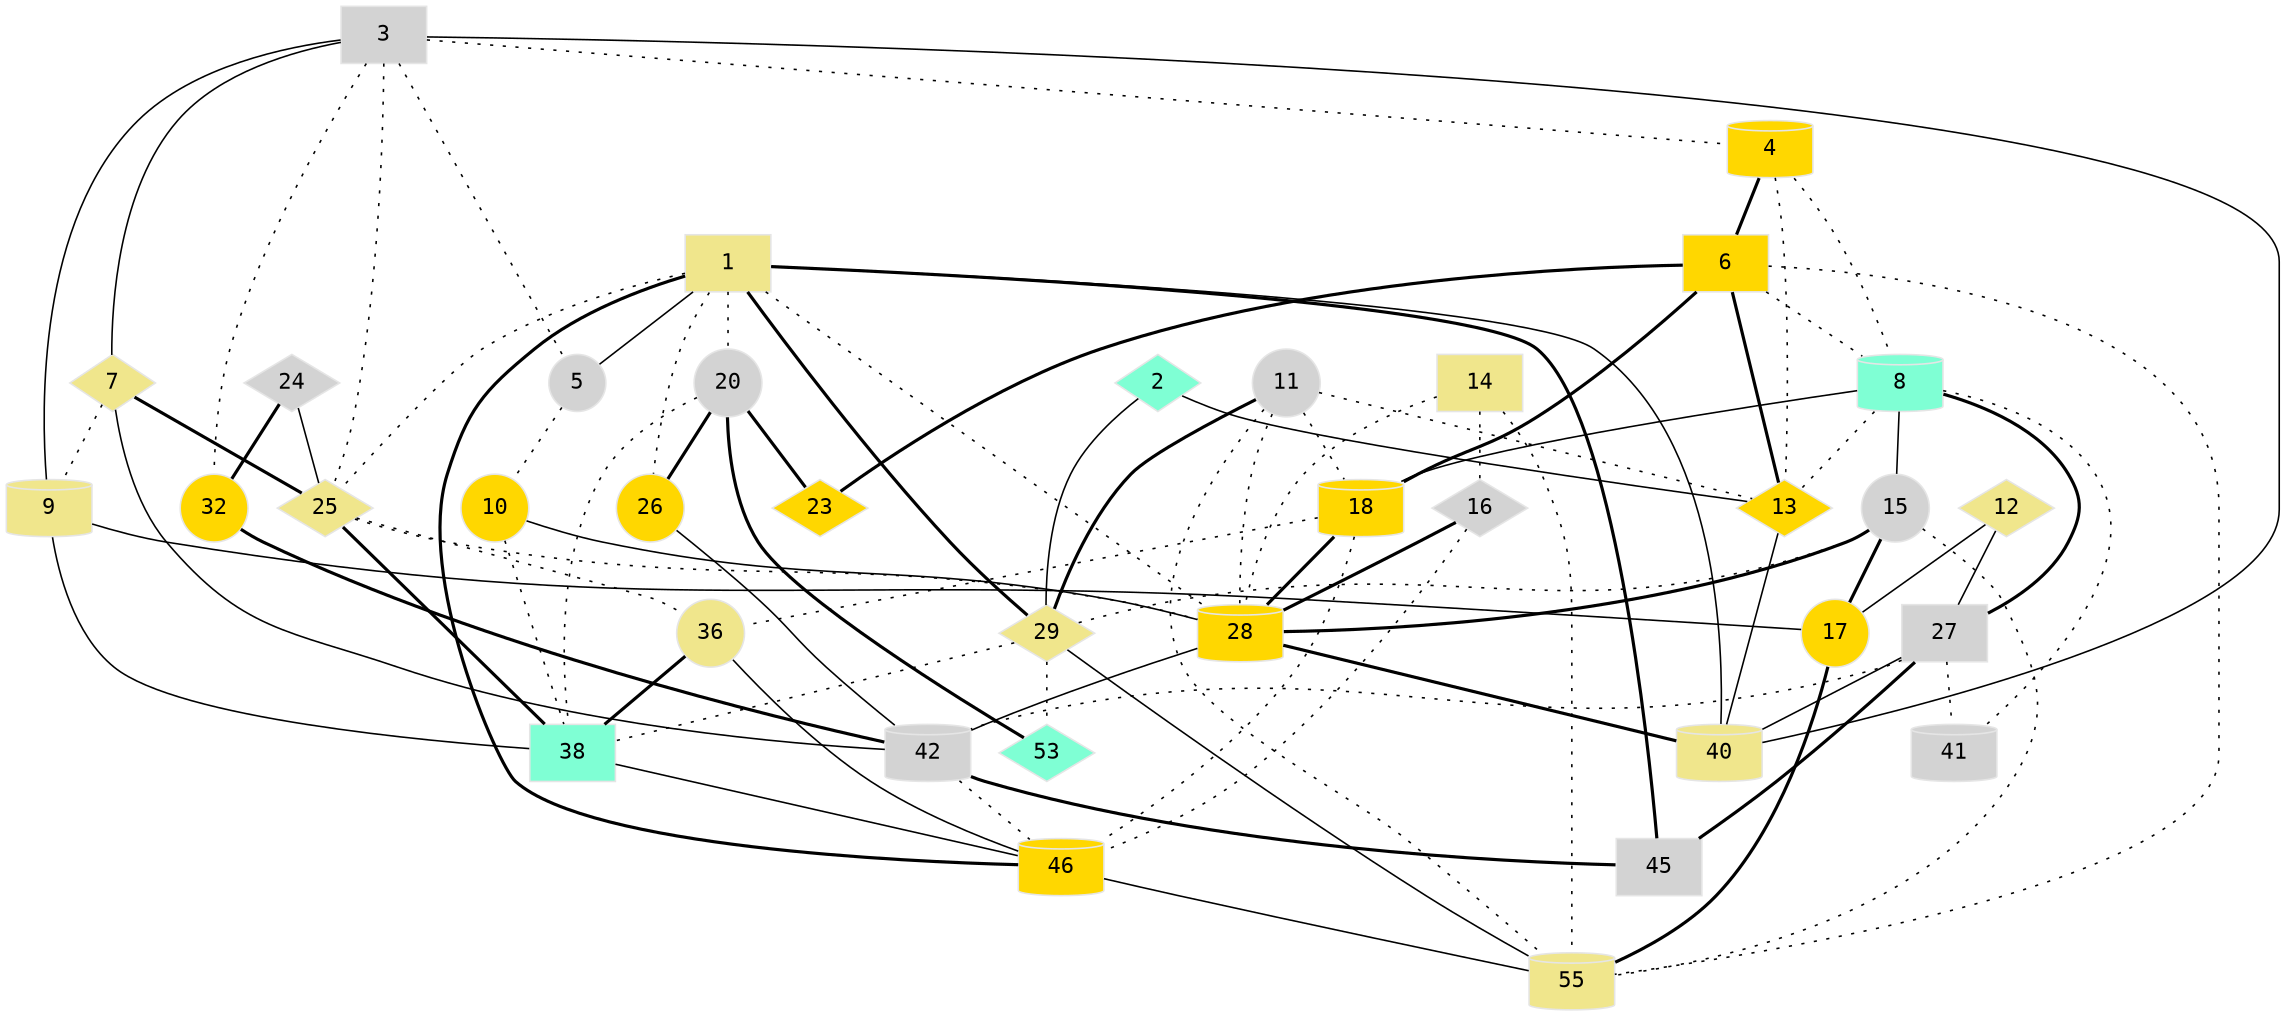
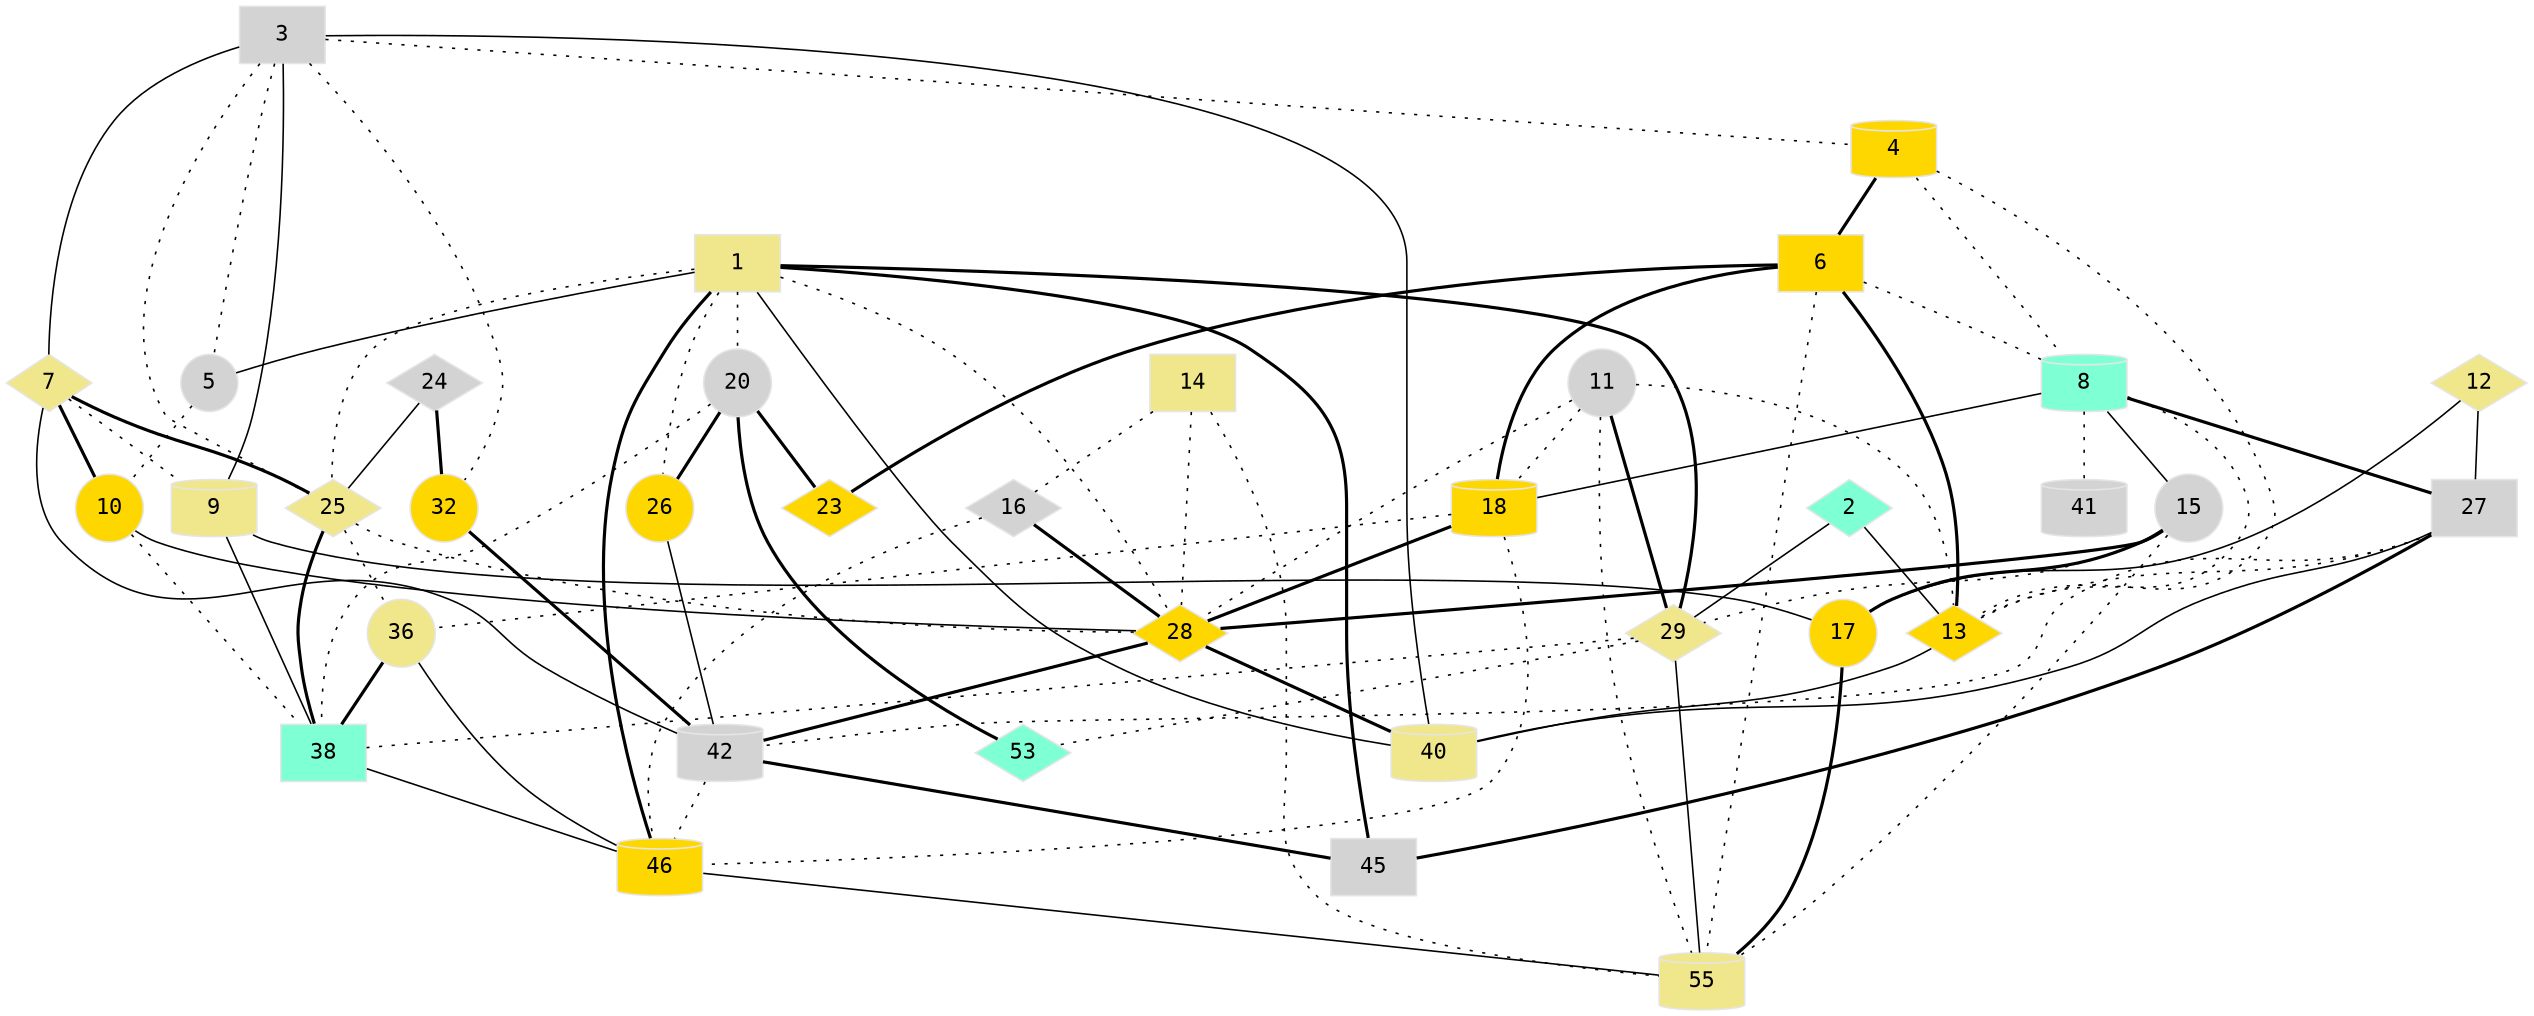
edge "7" -- "10": added
node "28": shape cylinder -> diamond
edge "27" -- "41": now "27" -- "13"
edge "28" -- "42": style solid -> bold
